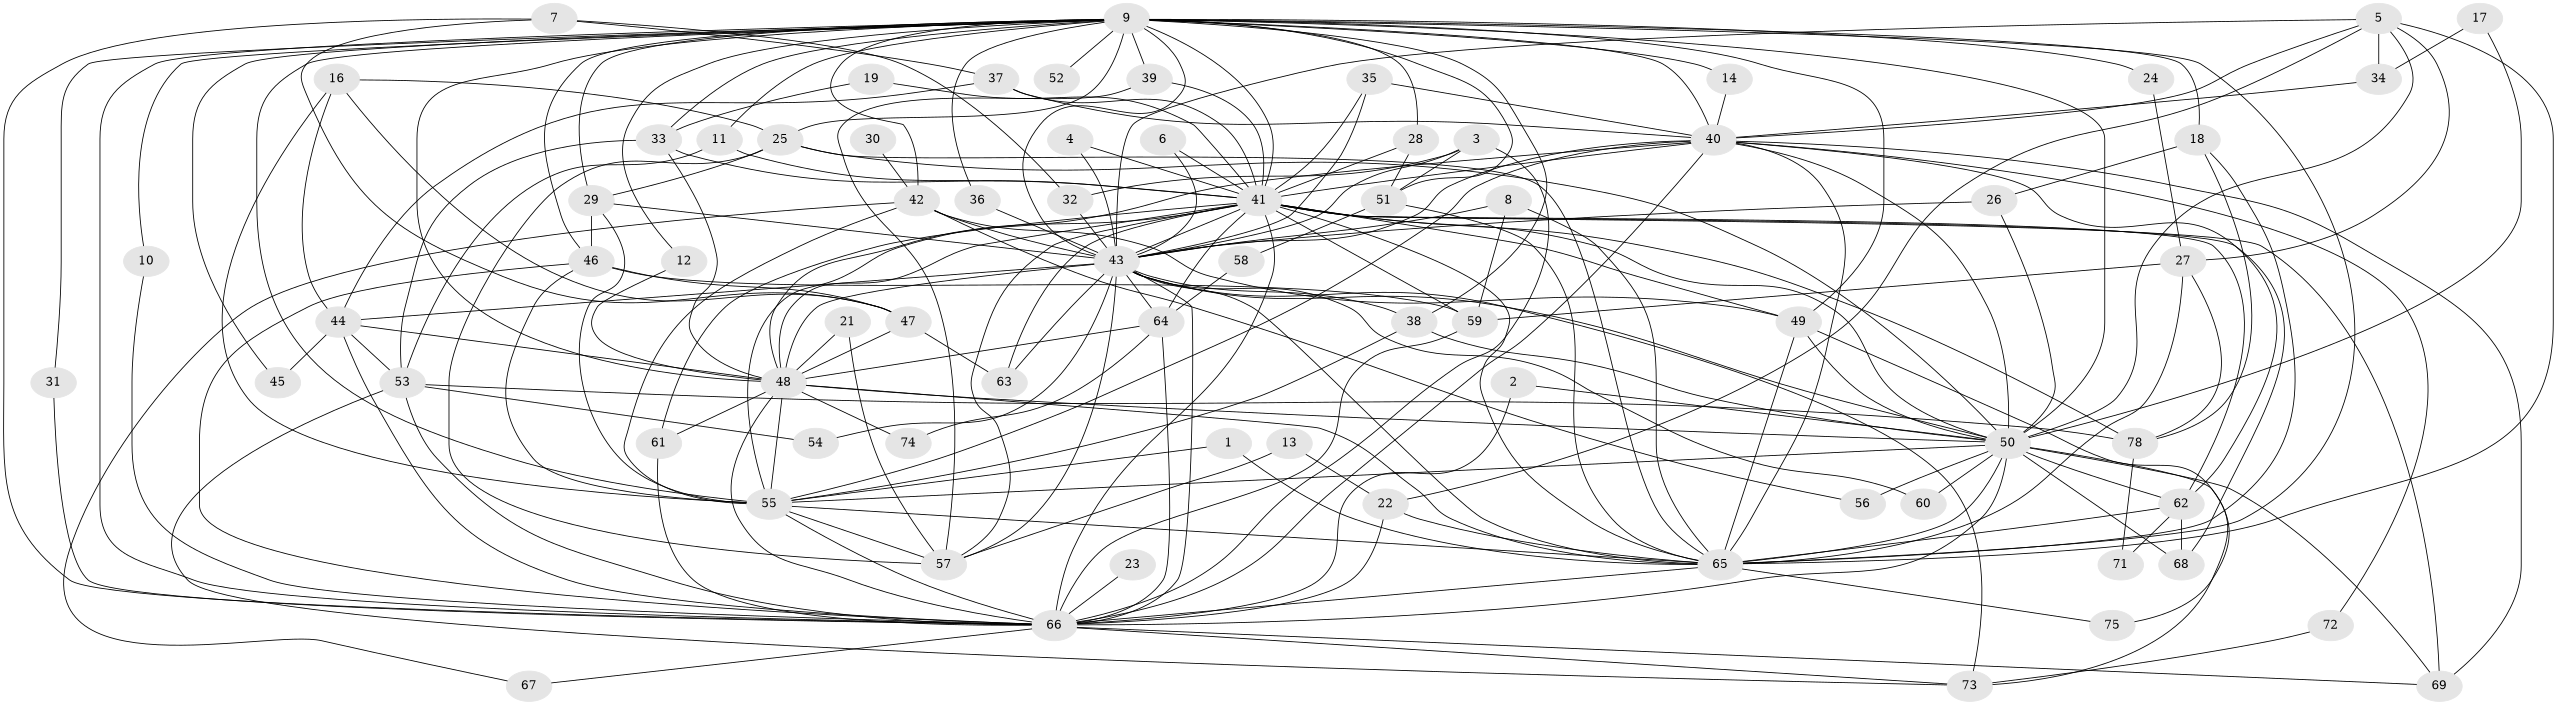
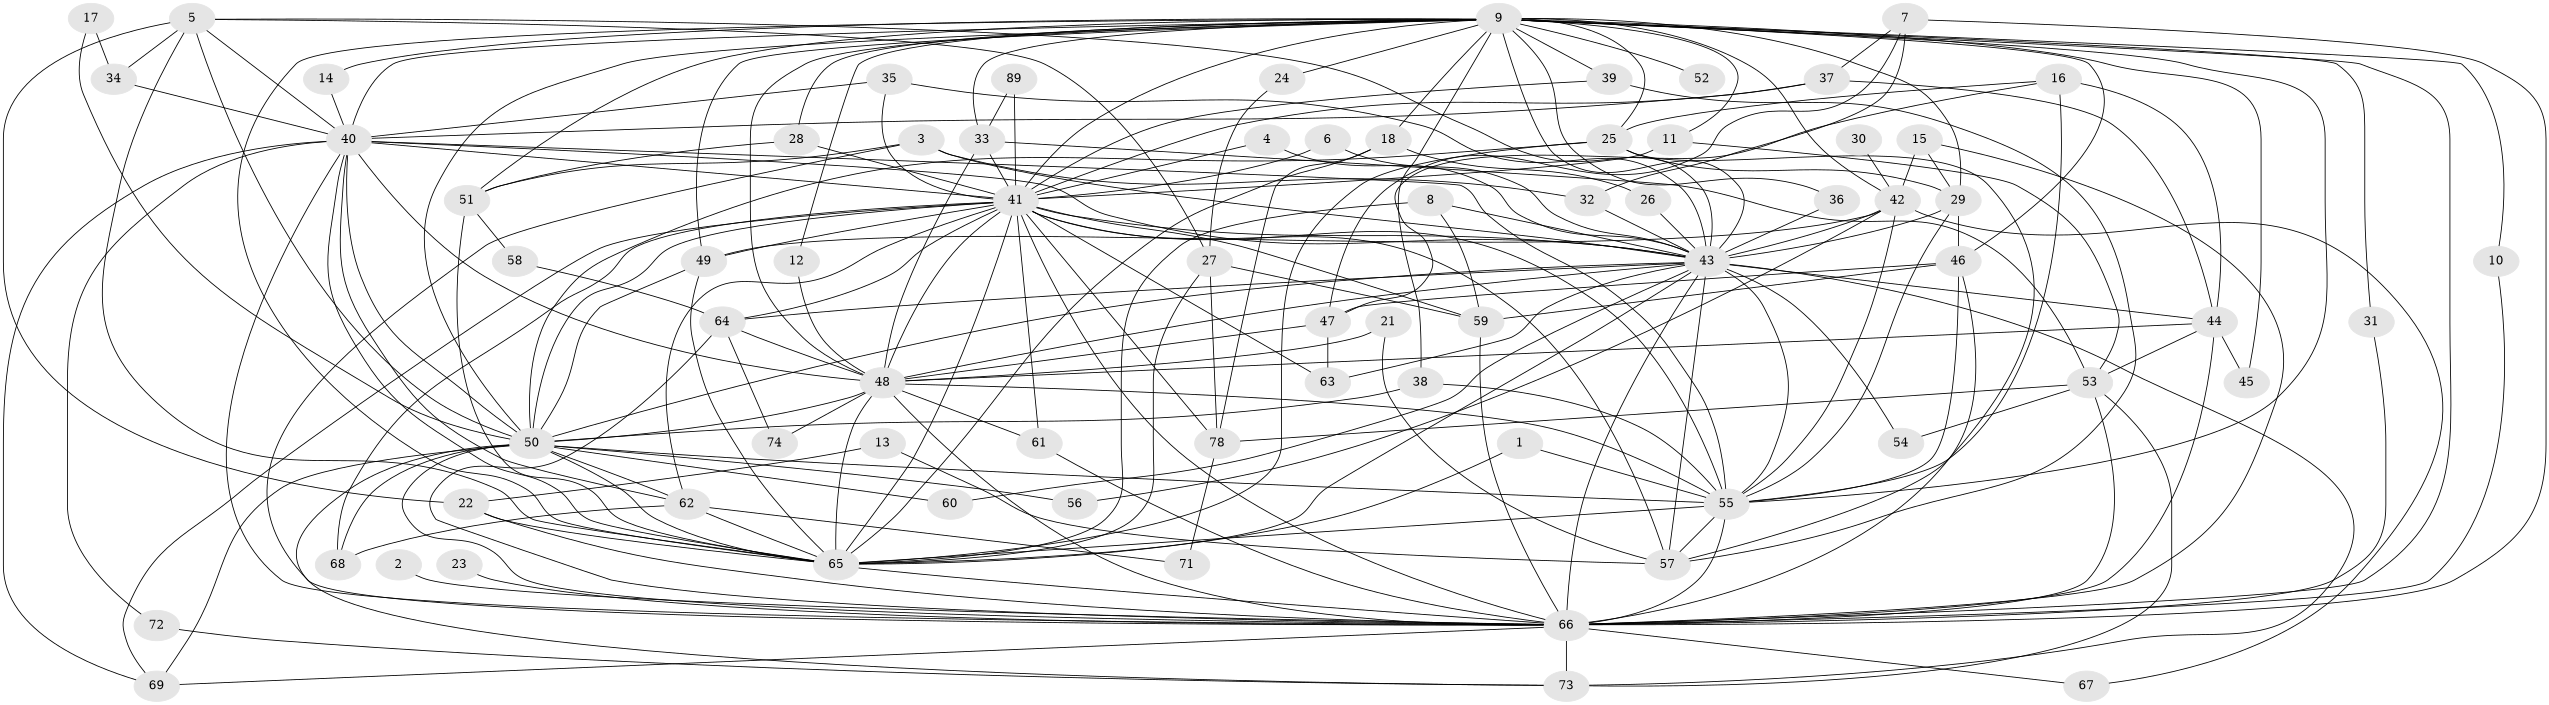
node "19": label "19" -> "89"
node "15": added
edge "43" -- "38": now "43" -- "55"
edge "26" -- "50": removed
edge "2" -- "50": removed
node "75": removed
